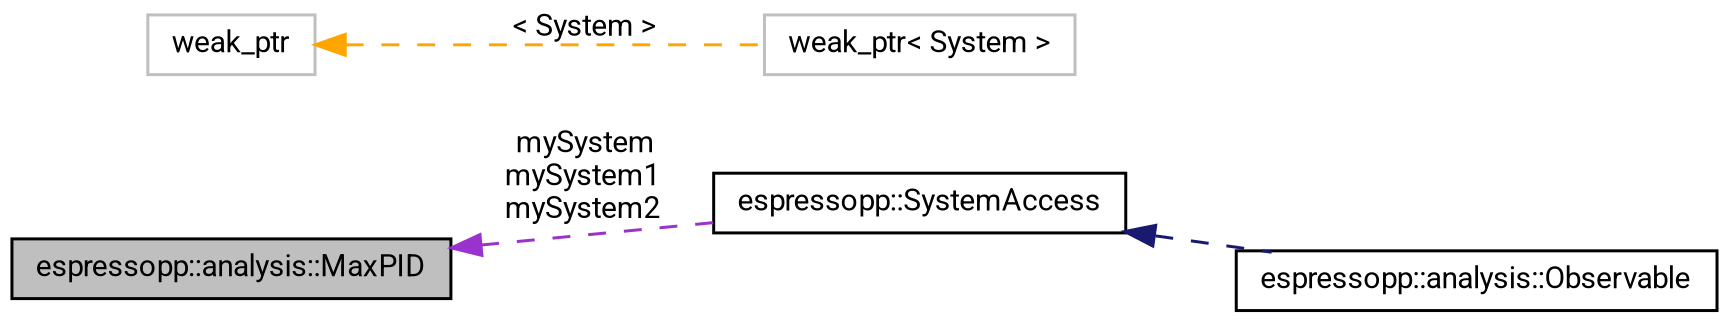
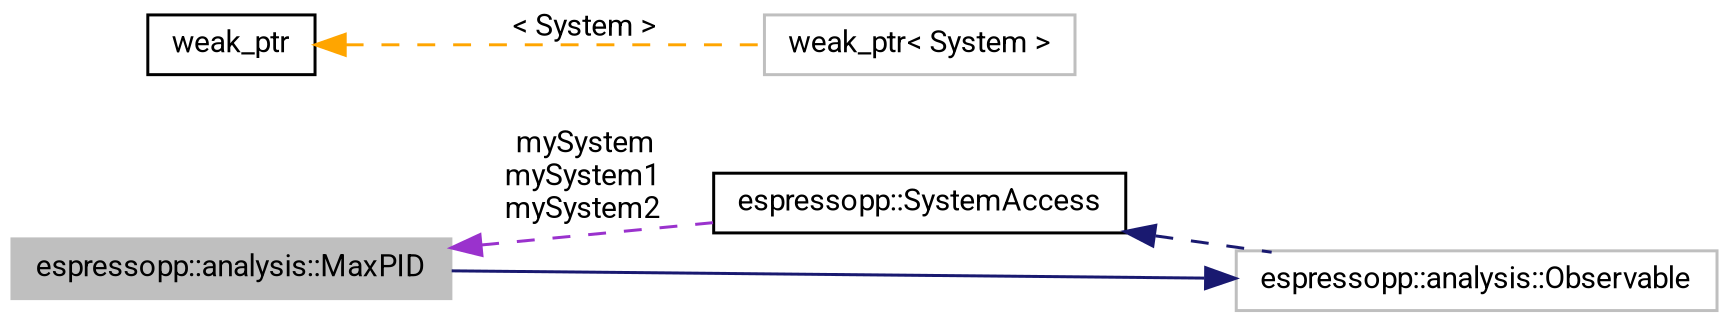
node "weak_ptr": color grey75 -> black
node "espressopp::analysis::MaxPID": color black -> grey75
edge "espressopp::analysis::MaxPID" -> "espressopp::analysis::Observable": added
node "espressopp::analysis::Observable": color black -> grey75
